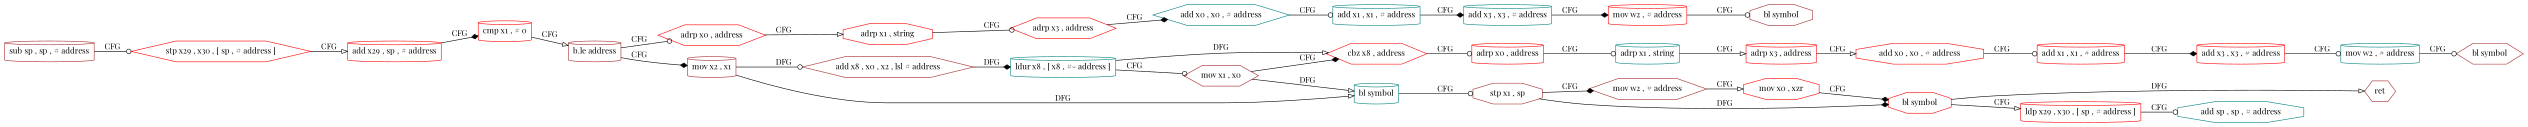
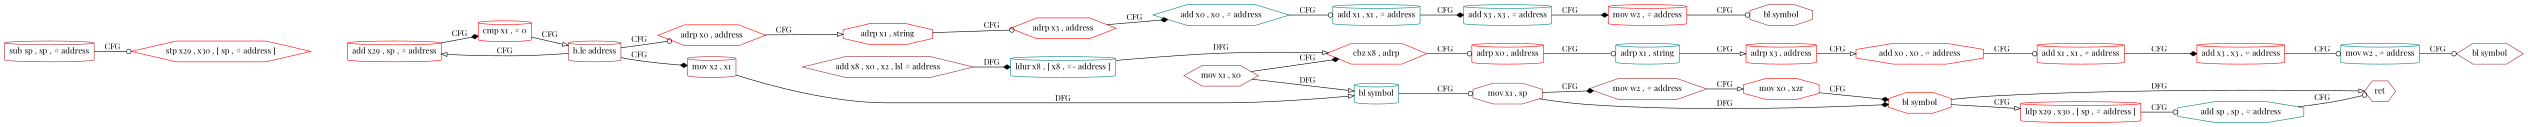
edge "stp x29 , x30 , [ sp , # address ]" -> "add x29 , sp , # address": now "b.le address" -> "add x29 , sp , # address"
node "cbz x8 , address": label "cbz x8 , address" -> "cbz x8 , adrp"
edge "mov x2 , x1" -> "add x8 , x0 , x2 , lsl # address": removed, label "DFG"
edge "ldur x8 , [ x8 , #- address ]" -> "mov x1 , x0": removed, label "CFG"
node "stp x1 , sp": label "stp x1 , sp" -> "mov x1 , sp"
edge "add sp , sp , # address" -> "ret": added, label "CFG"
